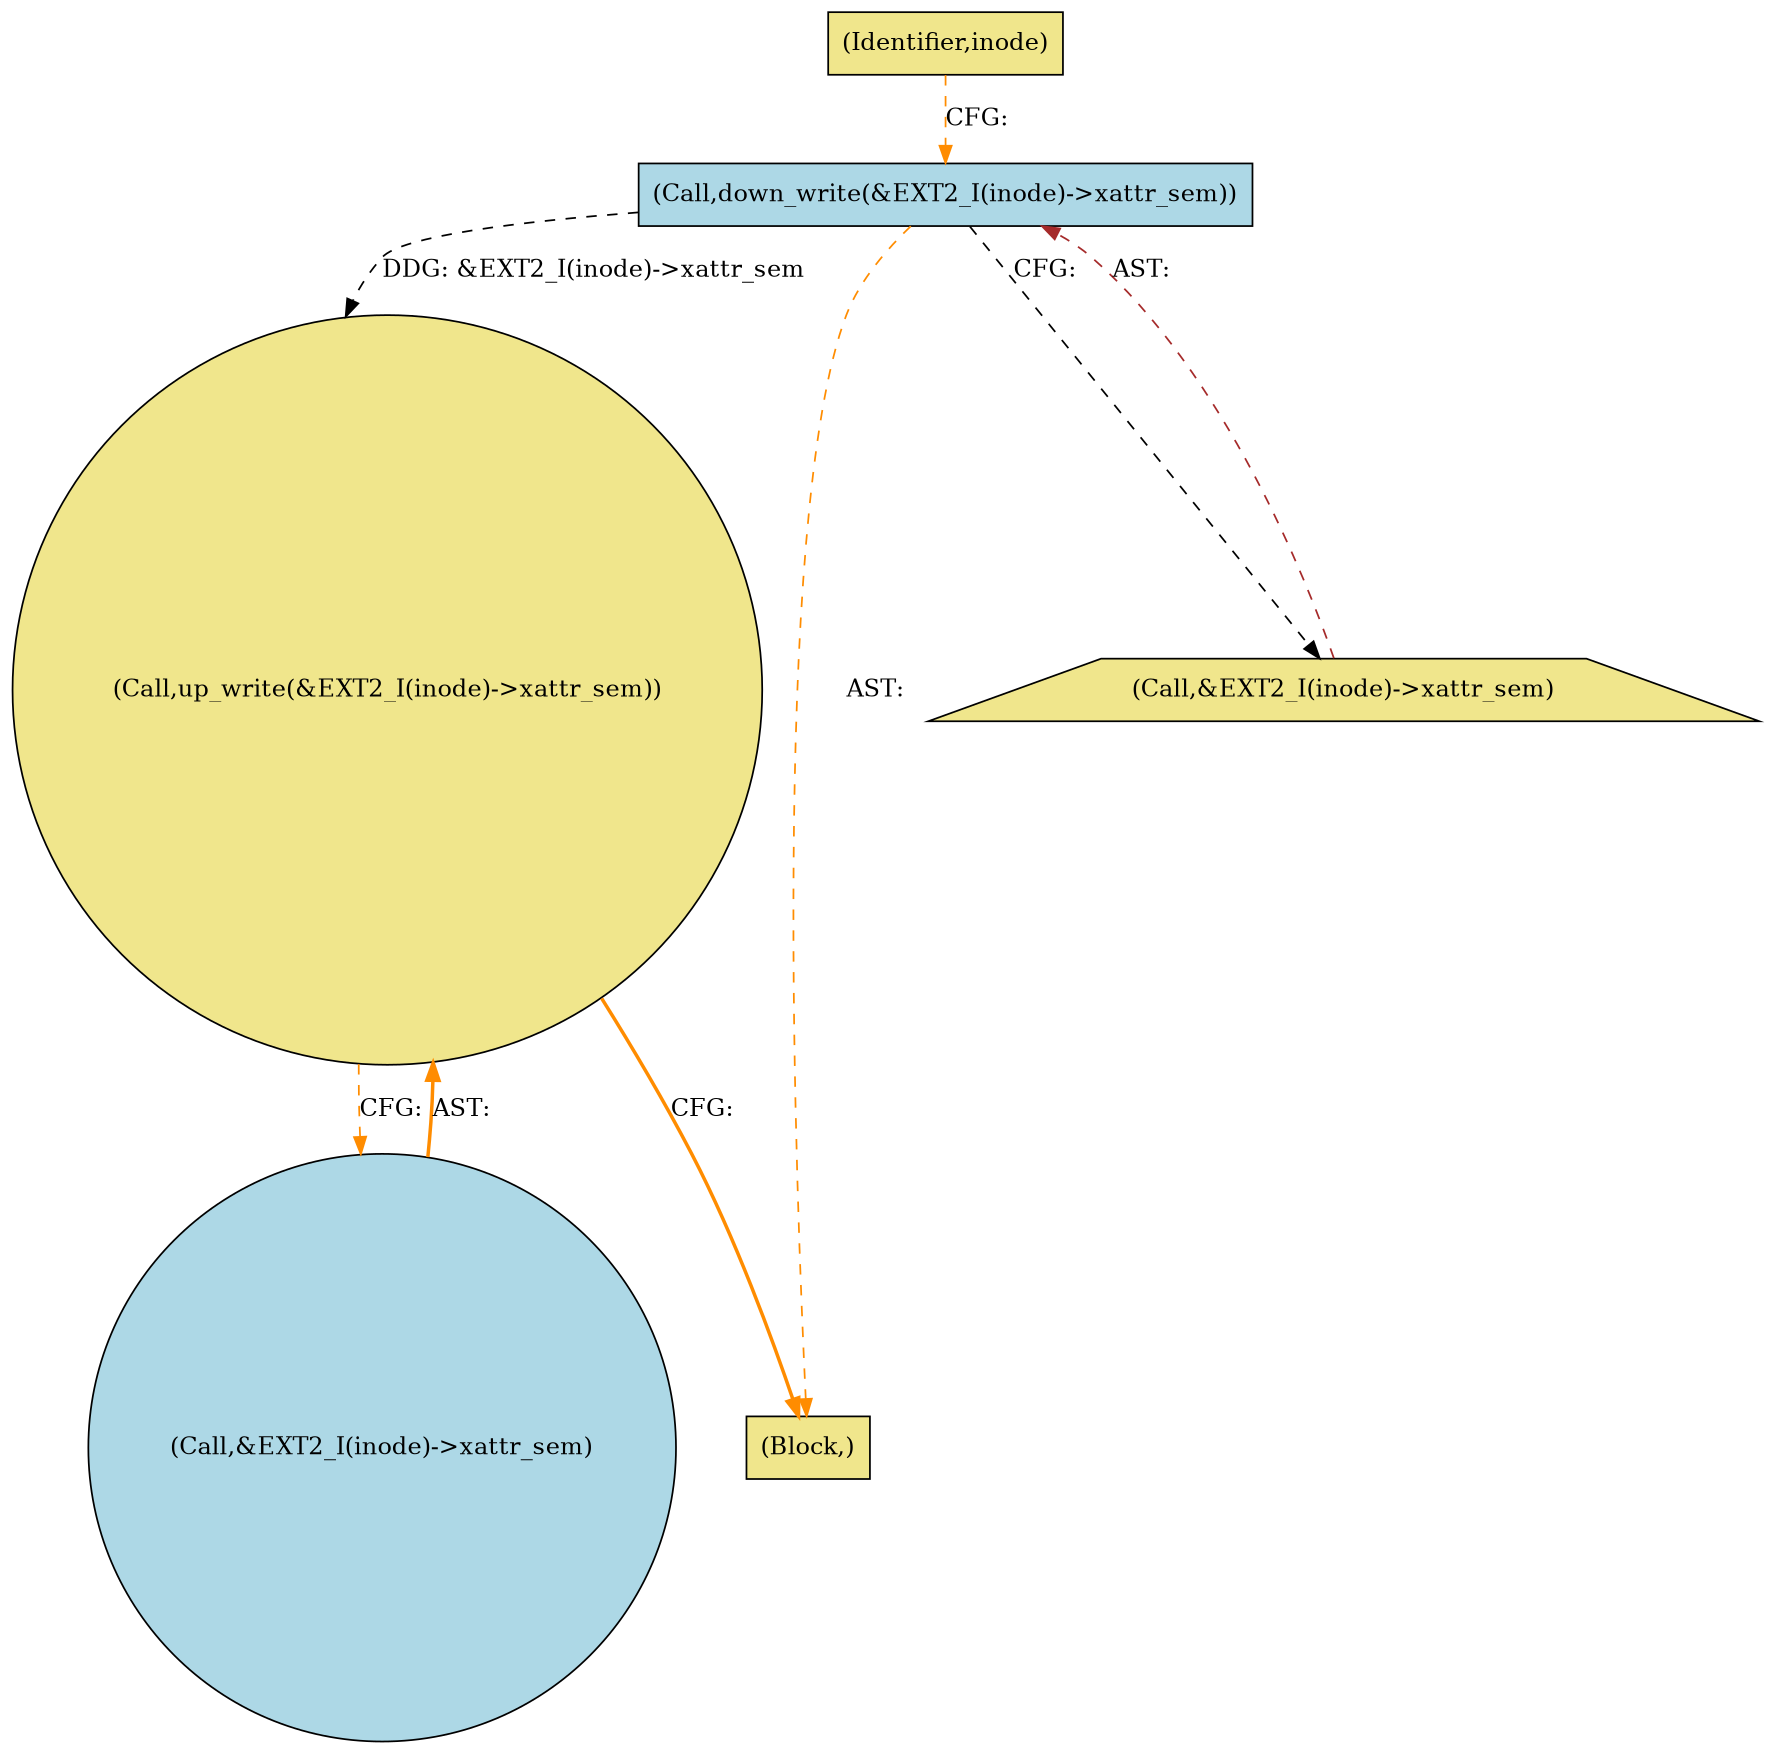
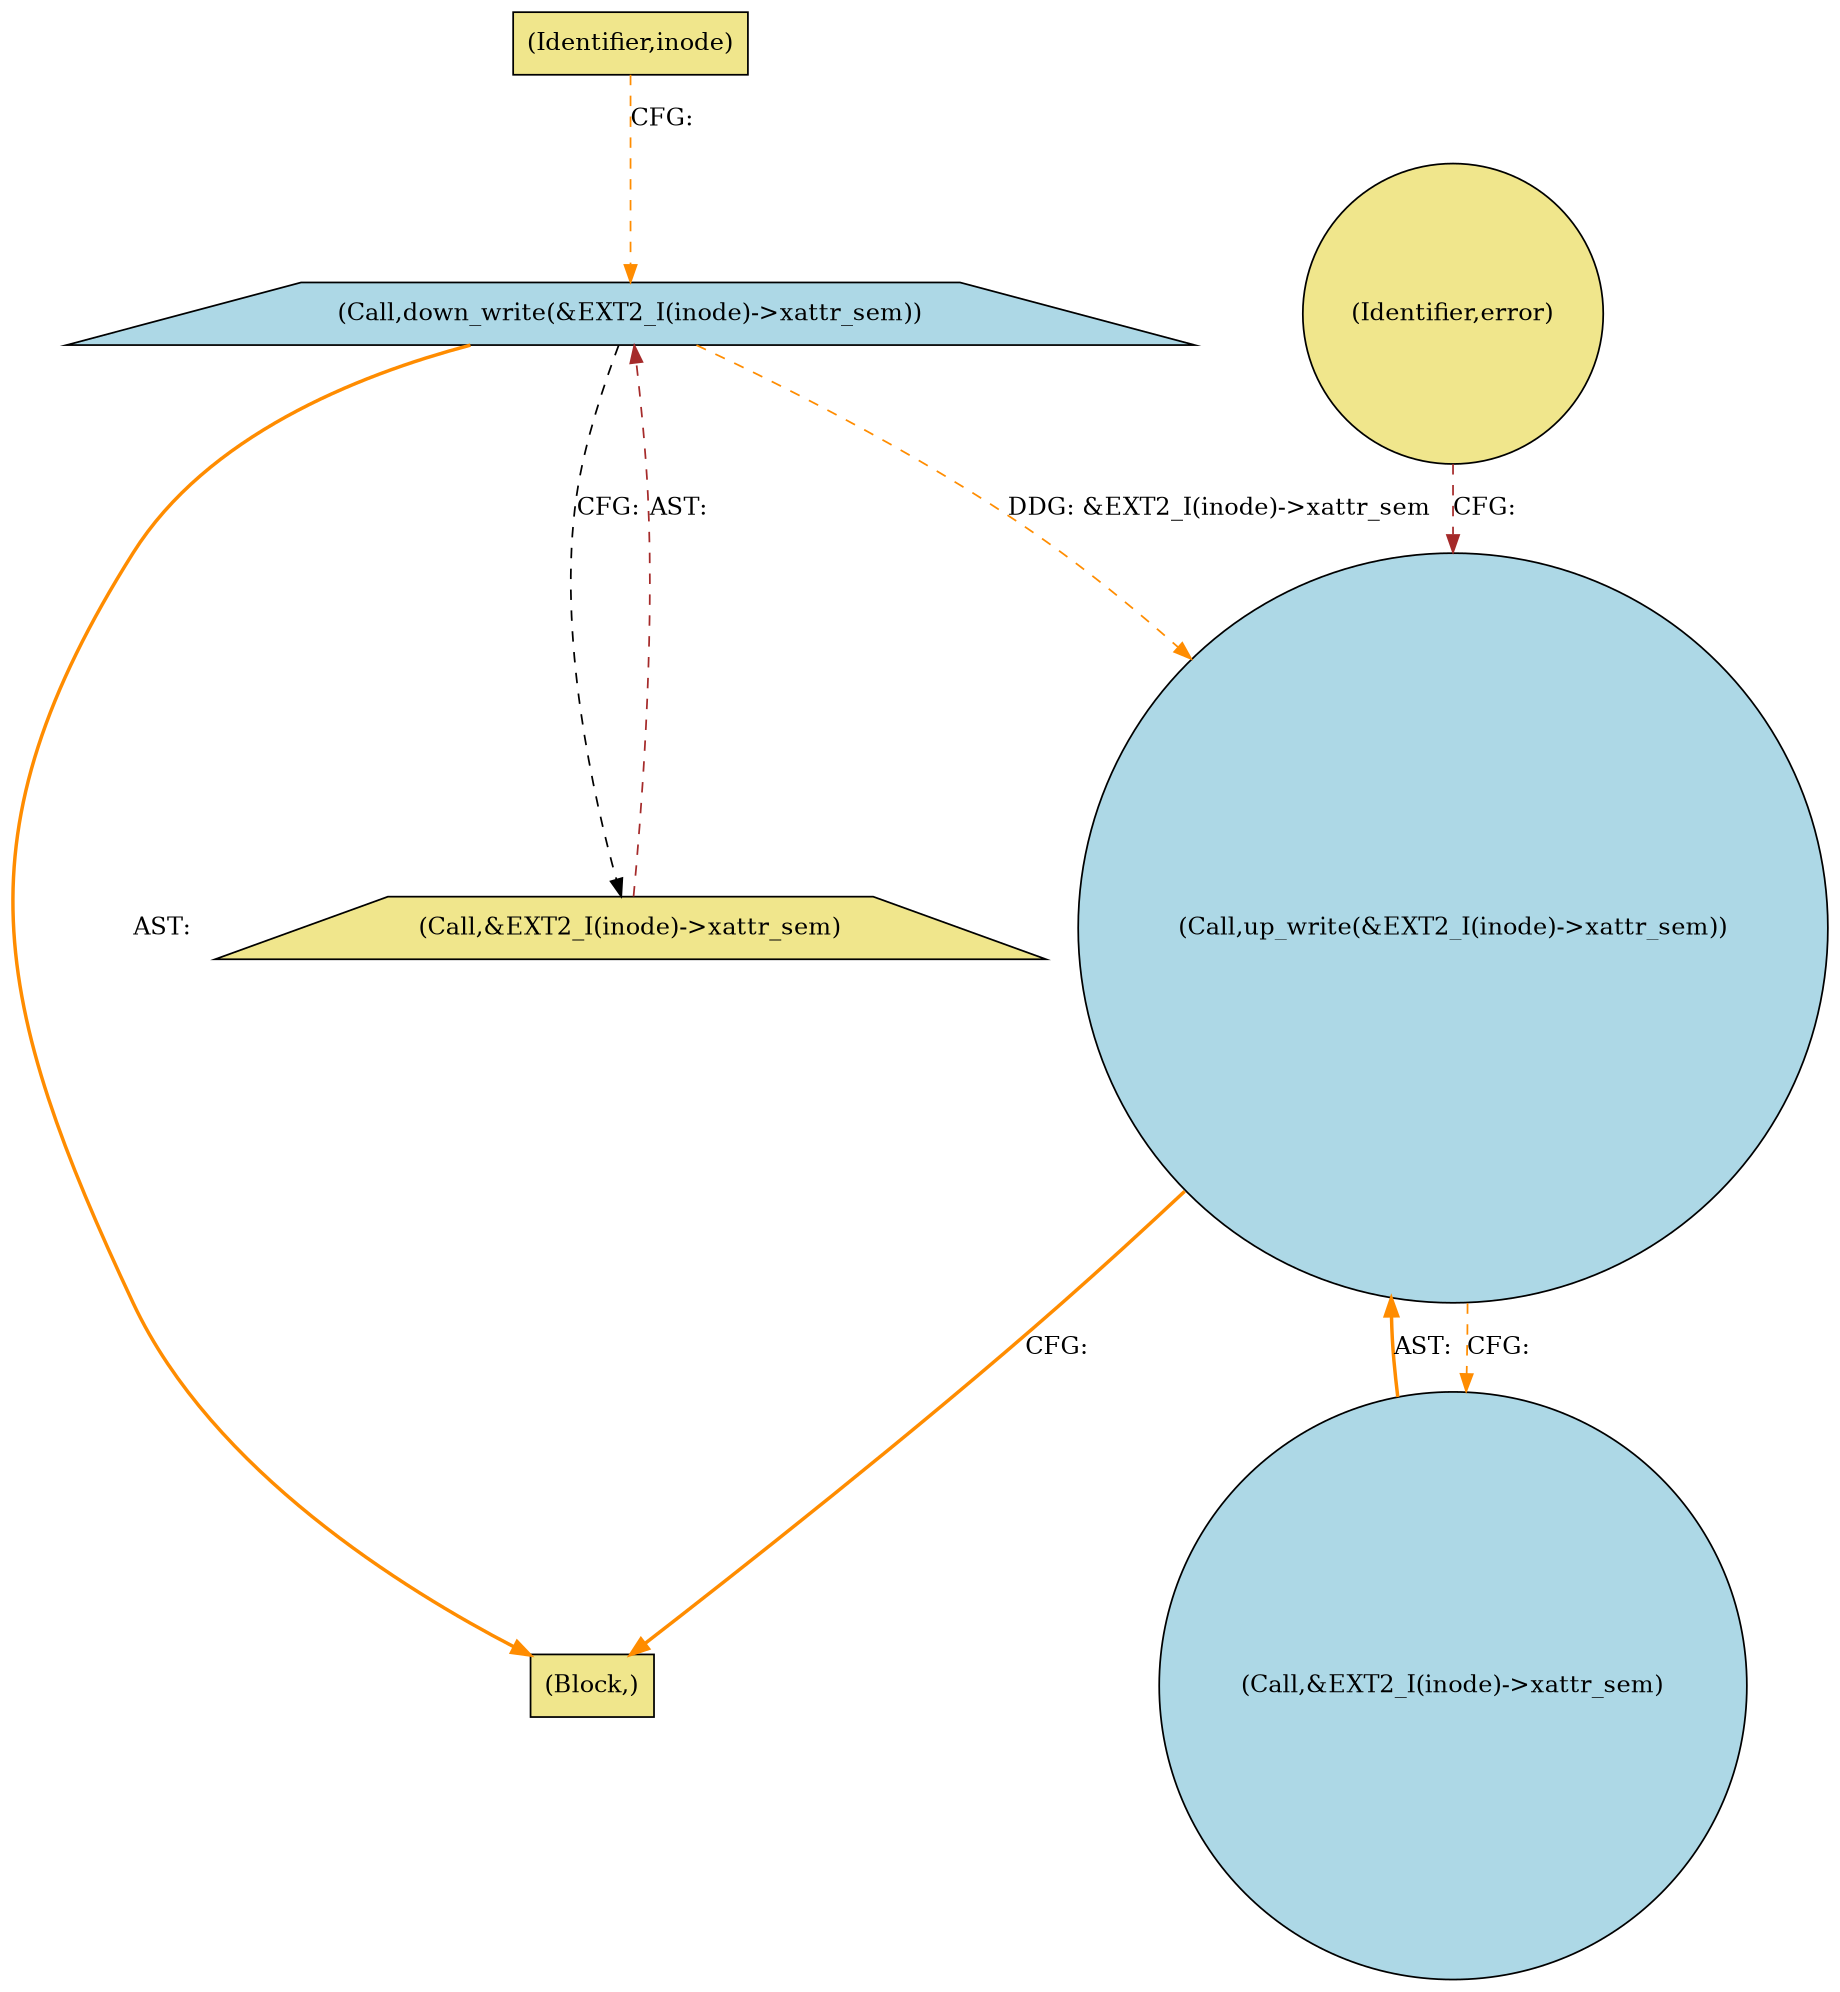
node "(Call,down_write(&EXT2_I(inode)->xattr_sem))": shape box -> trapezium
edge "(Call,down_write(&EXT2_I(inode)->xattr_sem))" -> "(Call,up_write(&EXT2_I(inode)->xattr_sem))": color black -> darkorange
node "(Identifier,error)": added
node "(Call,up_write(&EXT2_I(inode)->xattr_sem))": fillcolor khaki -> lightblue
edge "(Call,down_write(&EXT2_I(inode)->xattr_sem))" -> "(Block,)": style dashed -> bold
